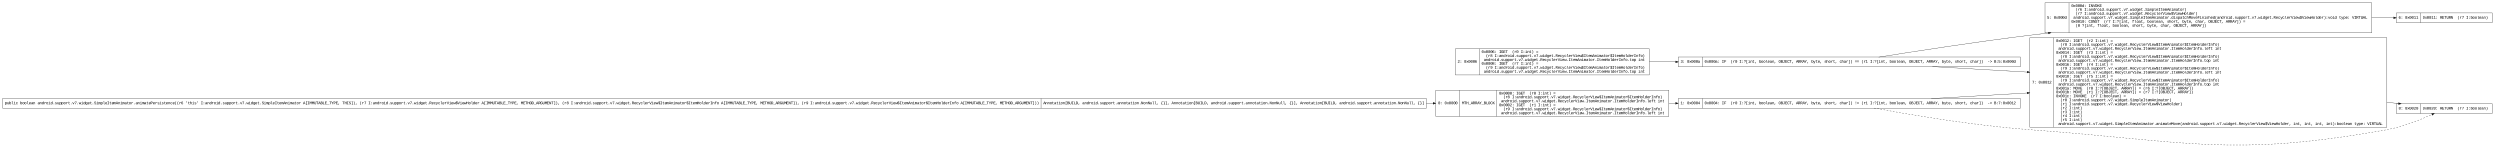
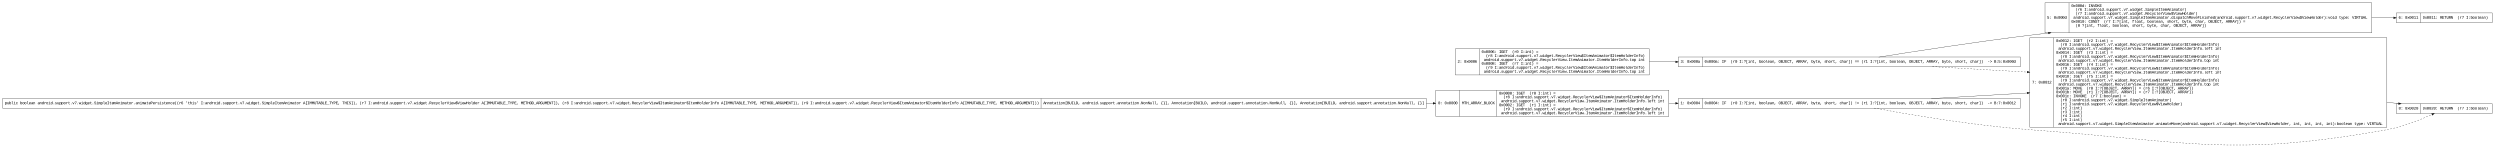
edge "3: 0x000a" -> "7: 0x0012": style solid -> dashed
